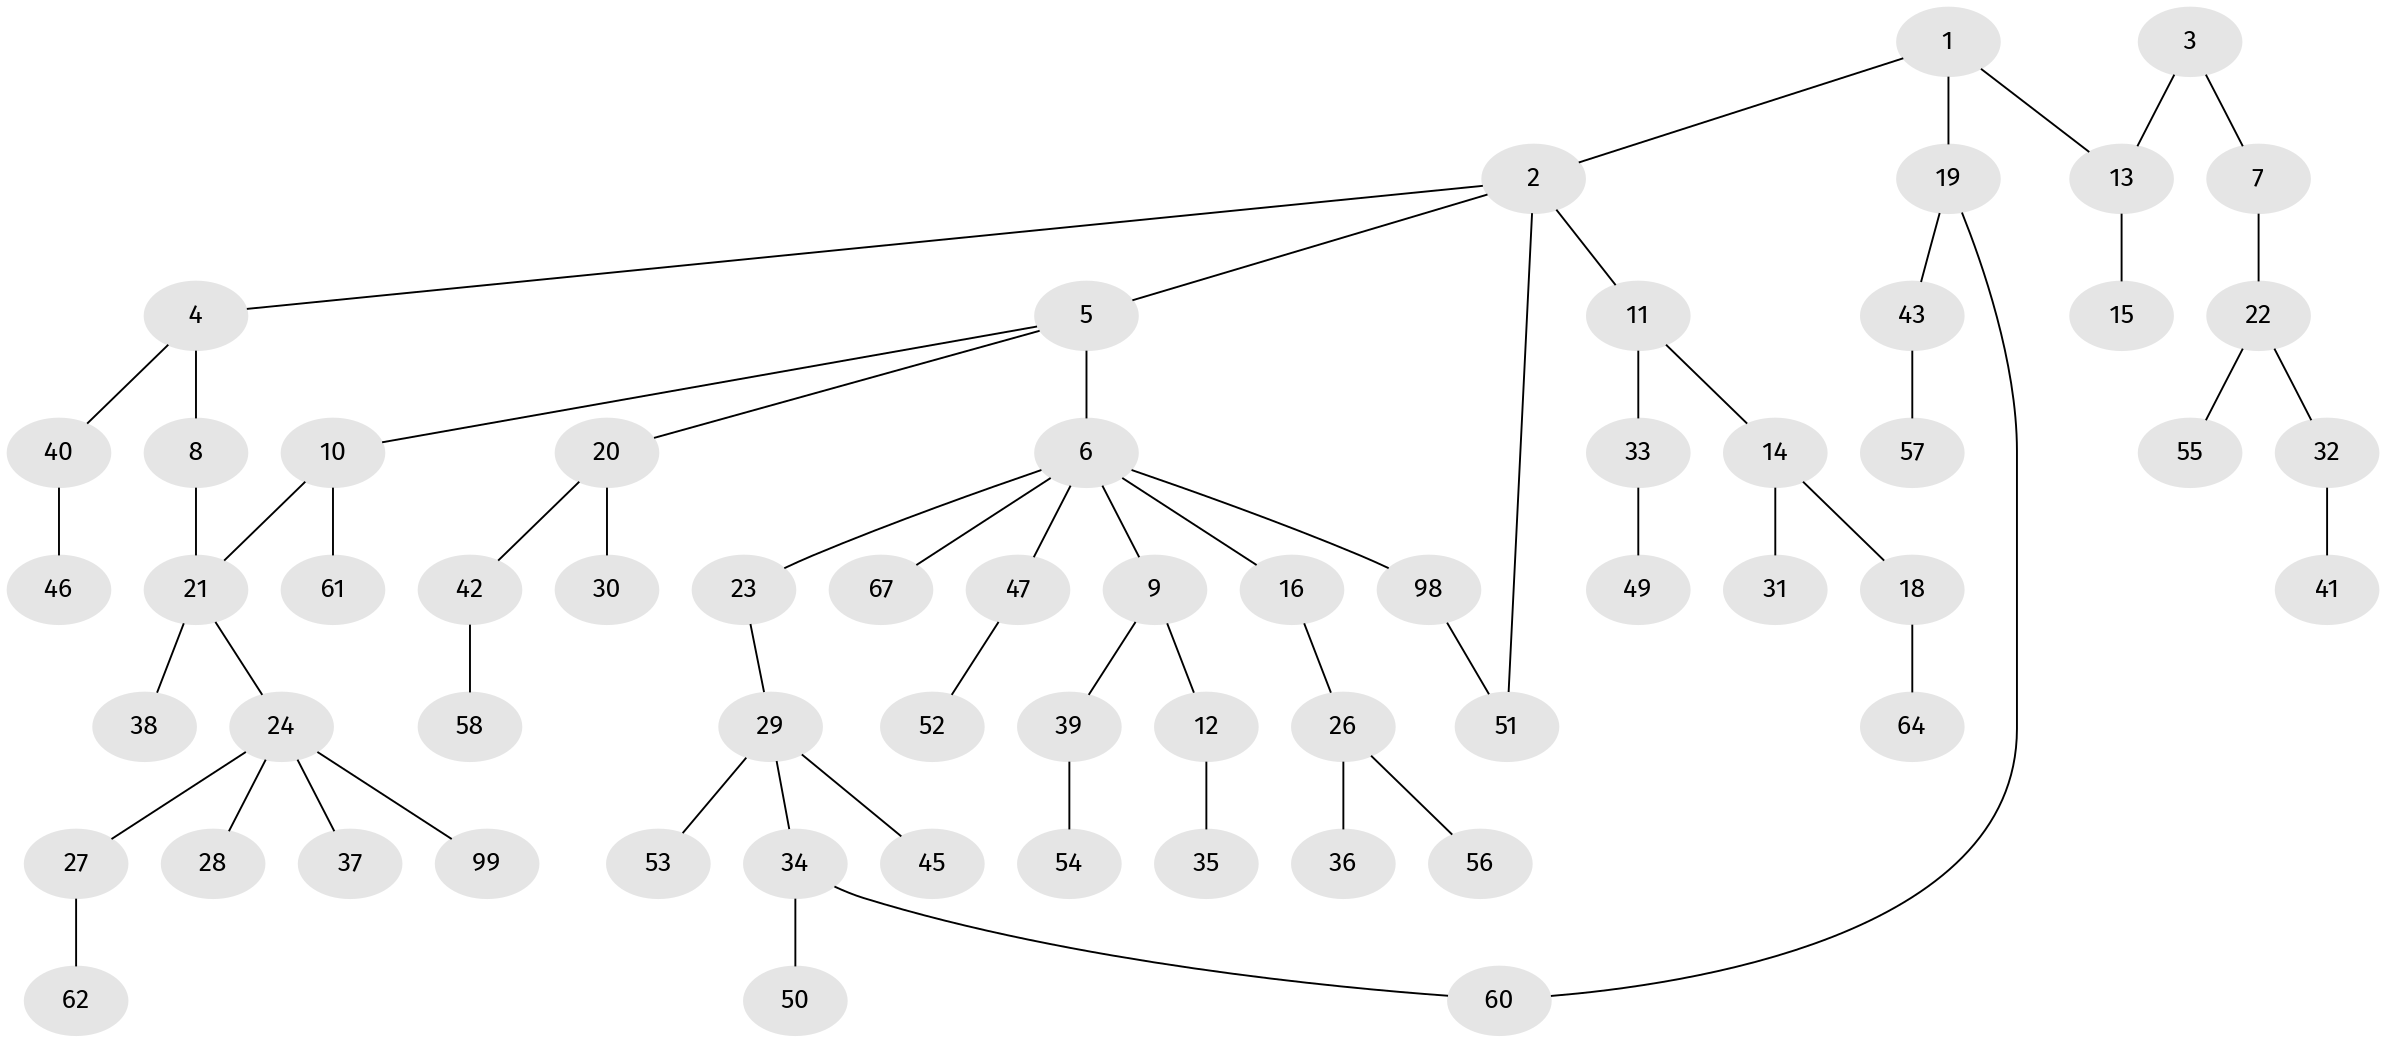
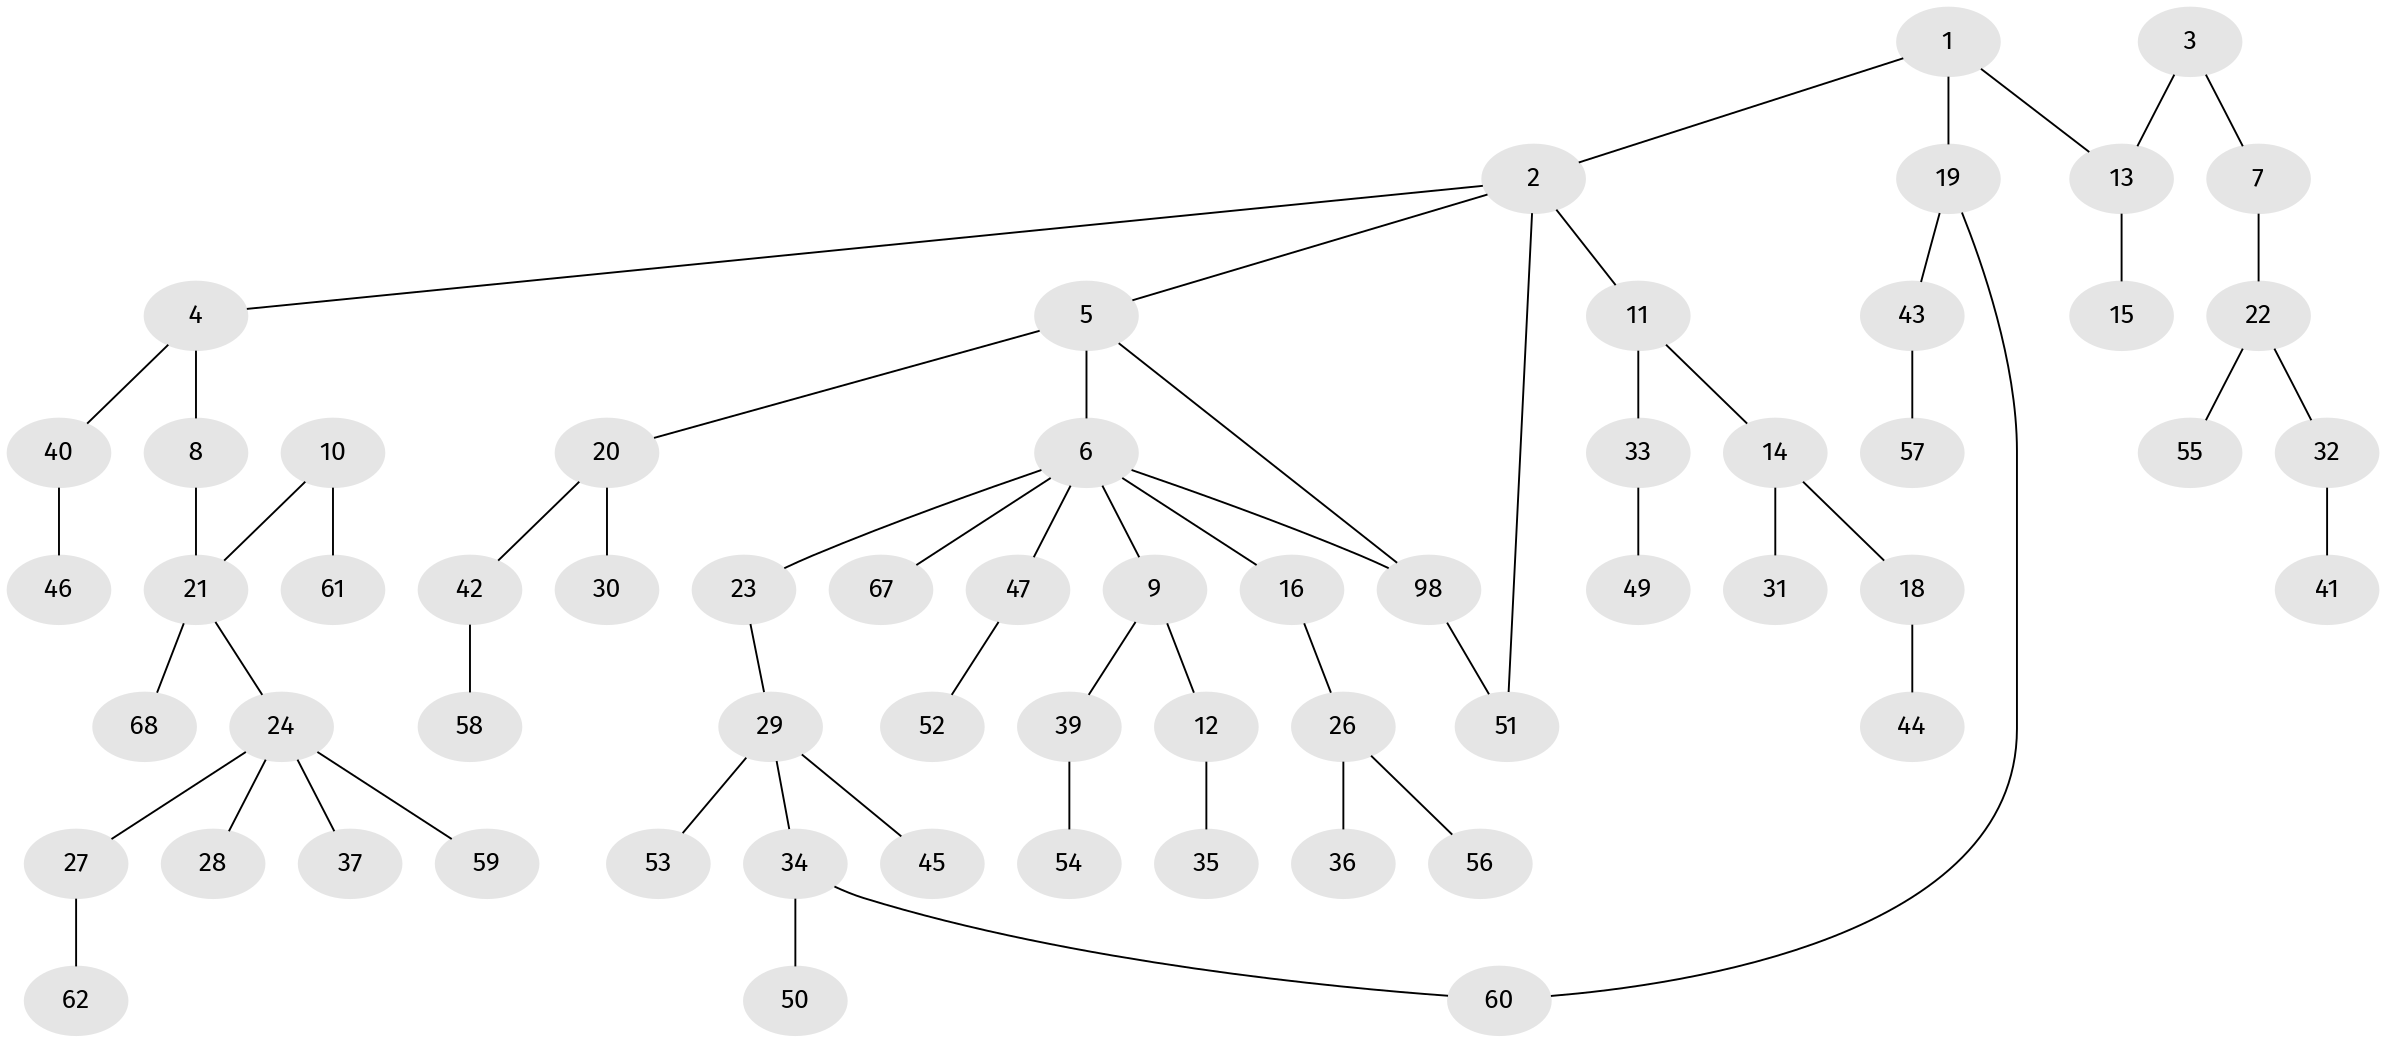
edge "5" -- "10": now "5" -- "98"
node "38": label "38" -> "68"
node "64": label "64" -> "44"
node "99": label "99" -> "59"
